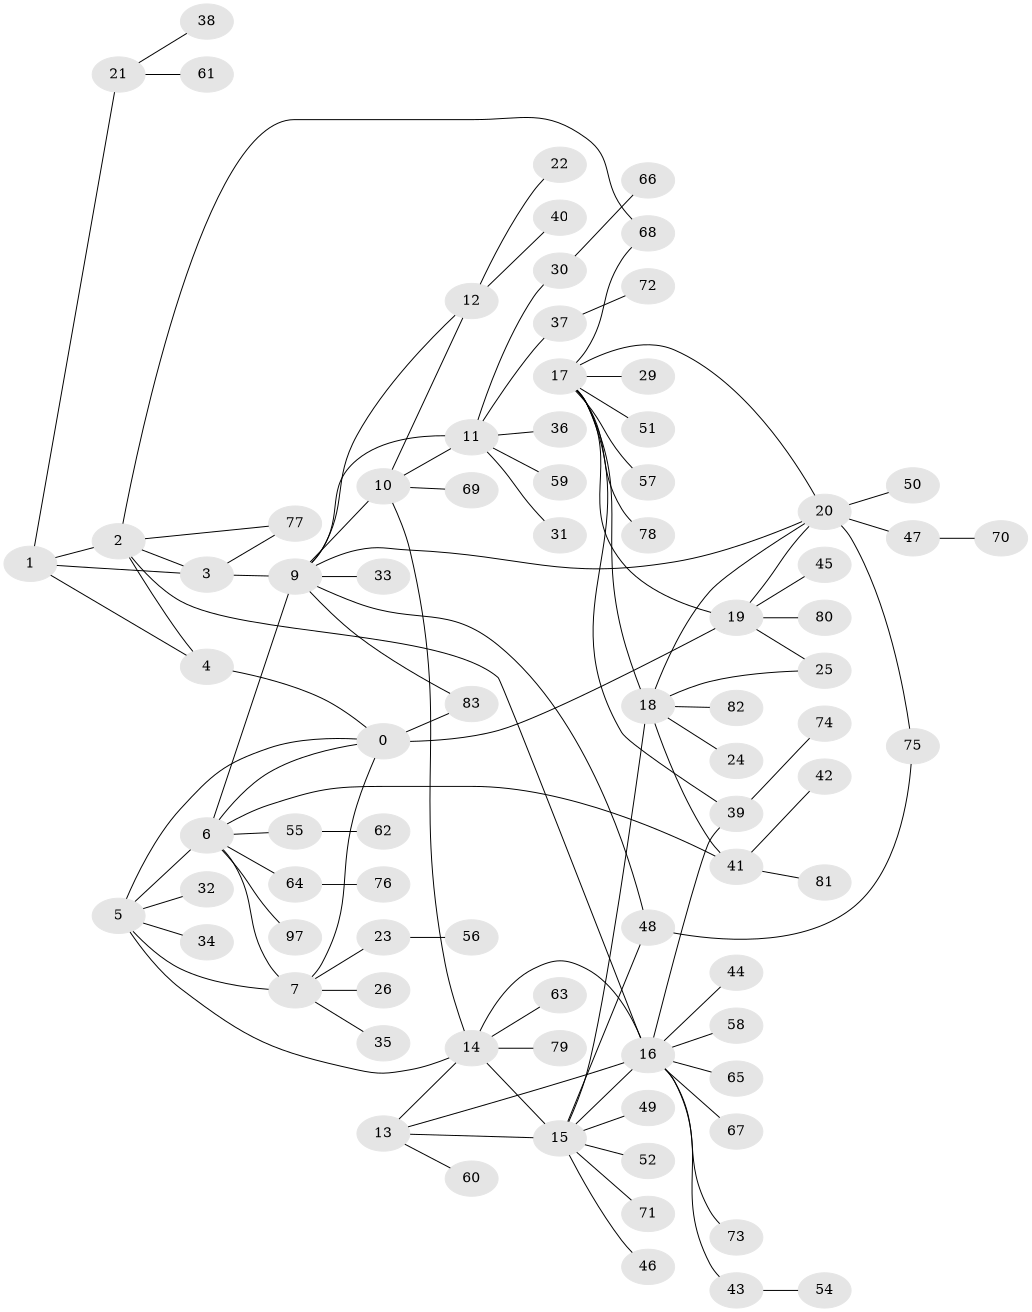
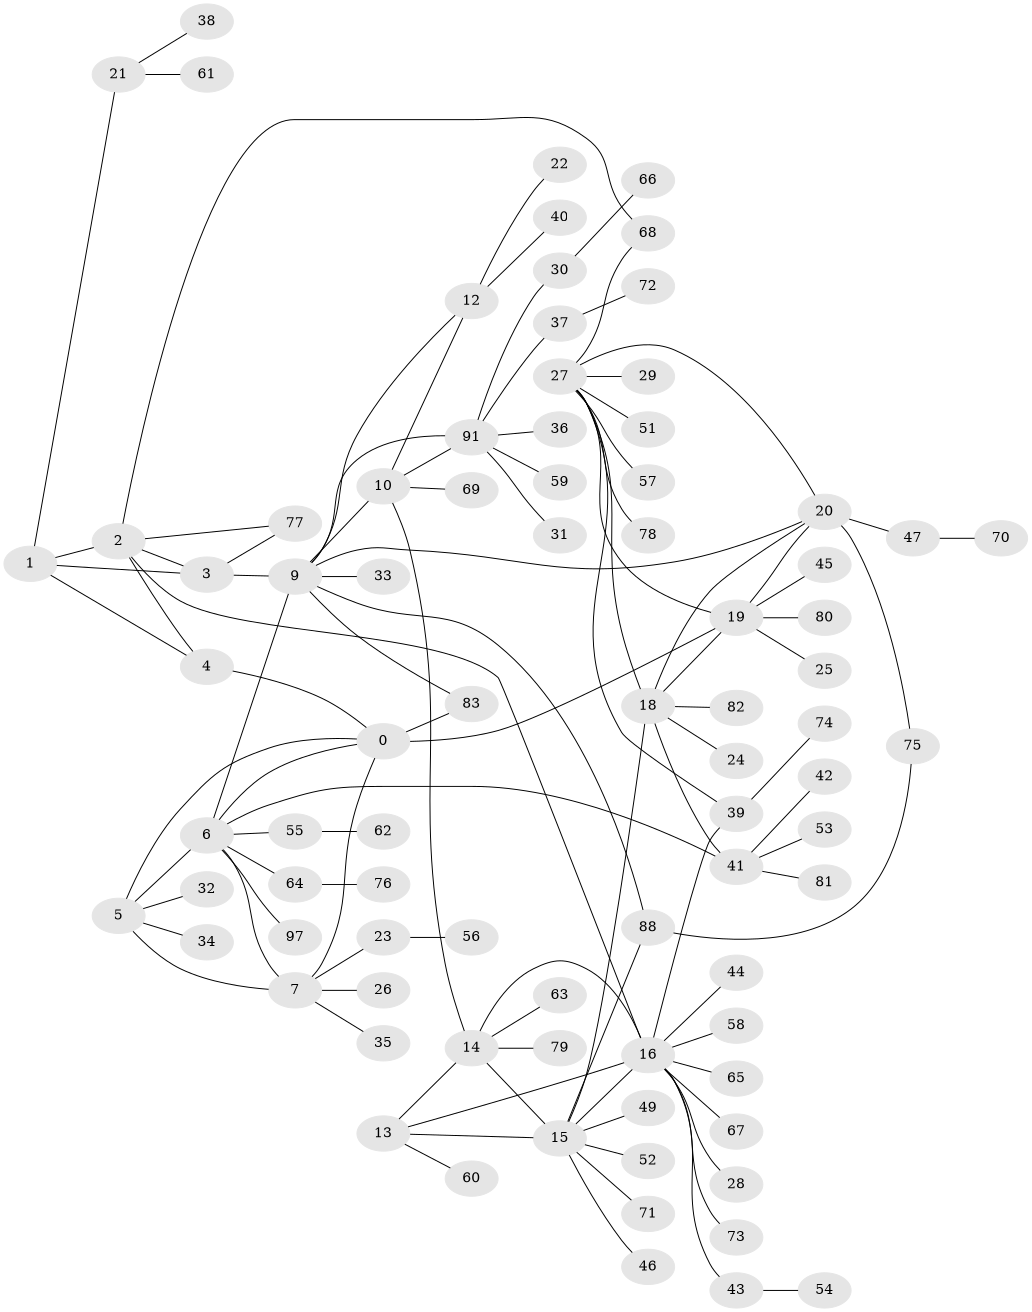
node "17": label "17" -> "27"
node "11": label "11" -> "91"
node "50": removed
edge "25" -- "18": now "19" -- "18"
node "53": added
node "48": label "48" -> "88"
edge "5" -- "14": removed
node "28": added
